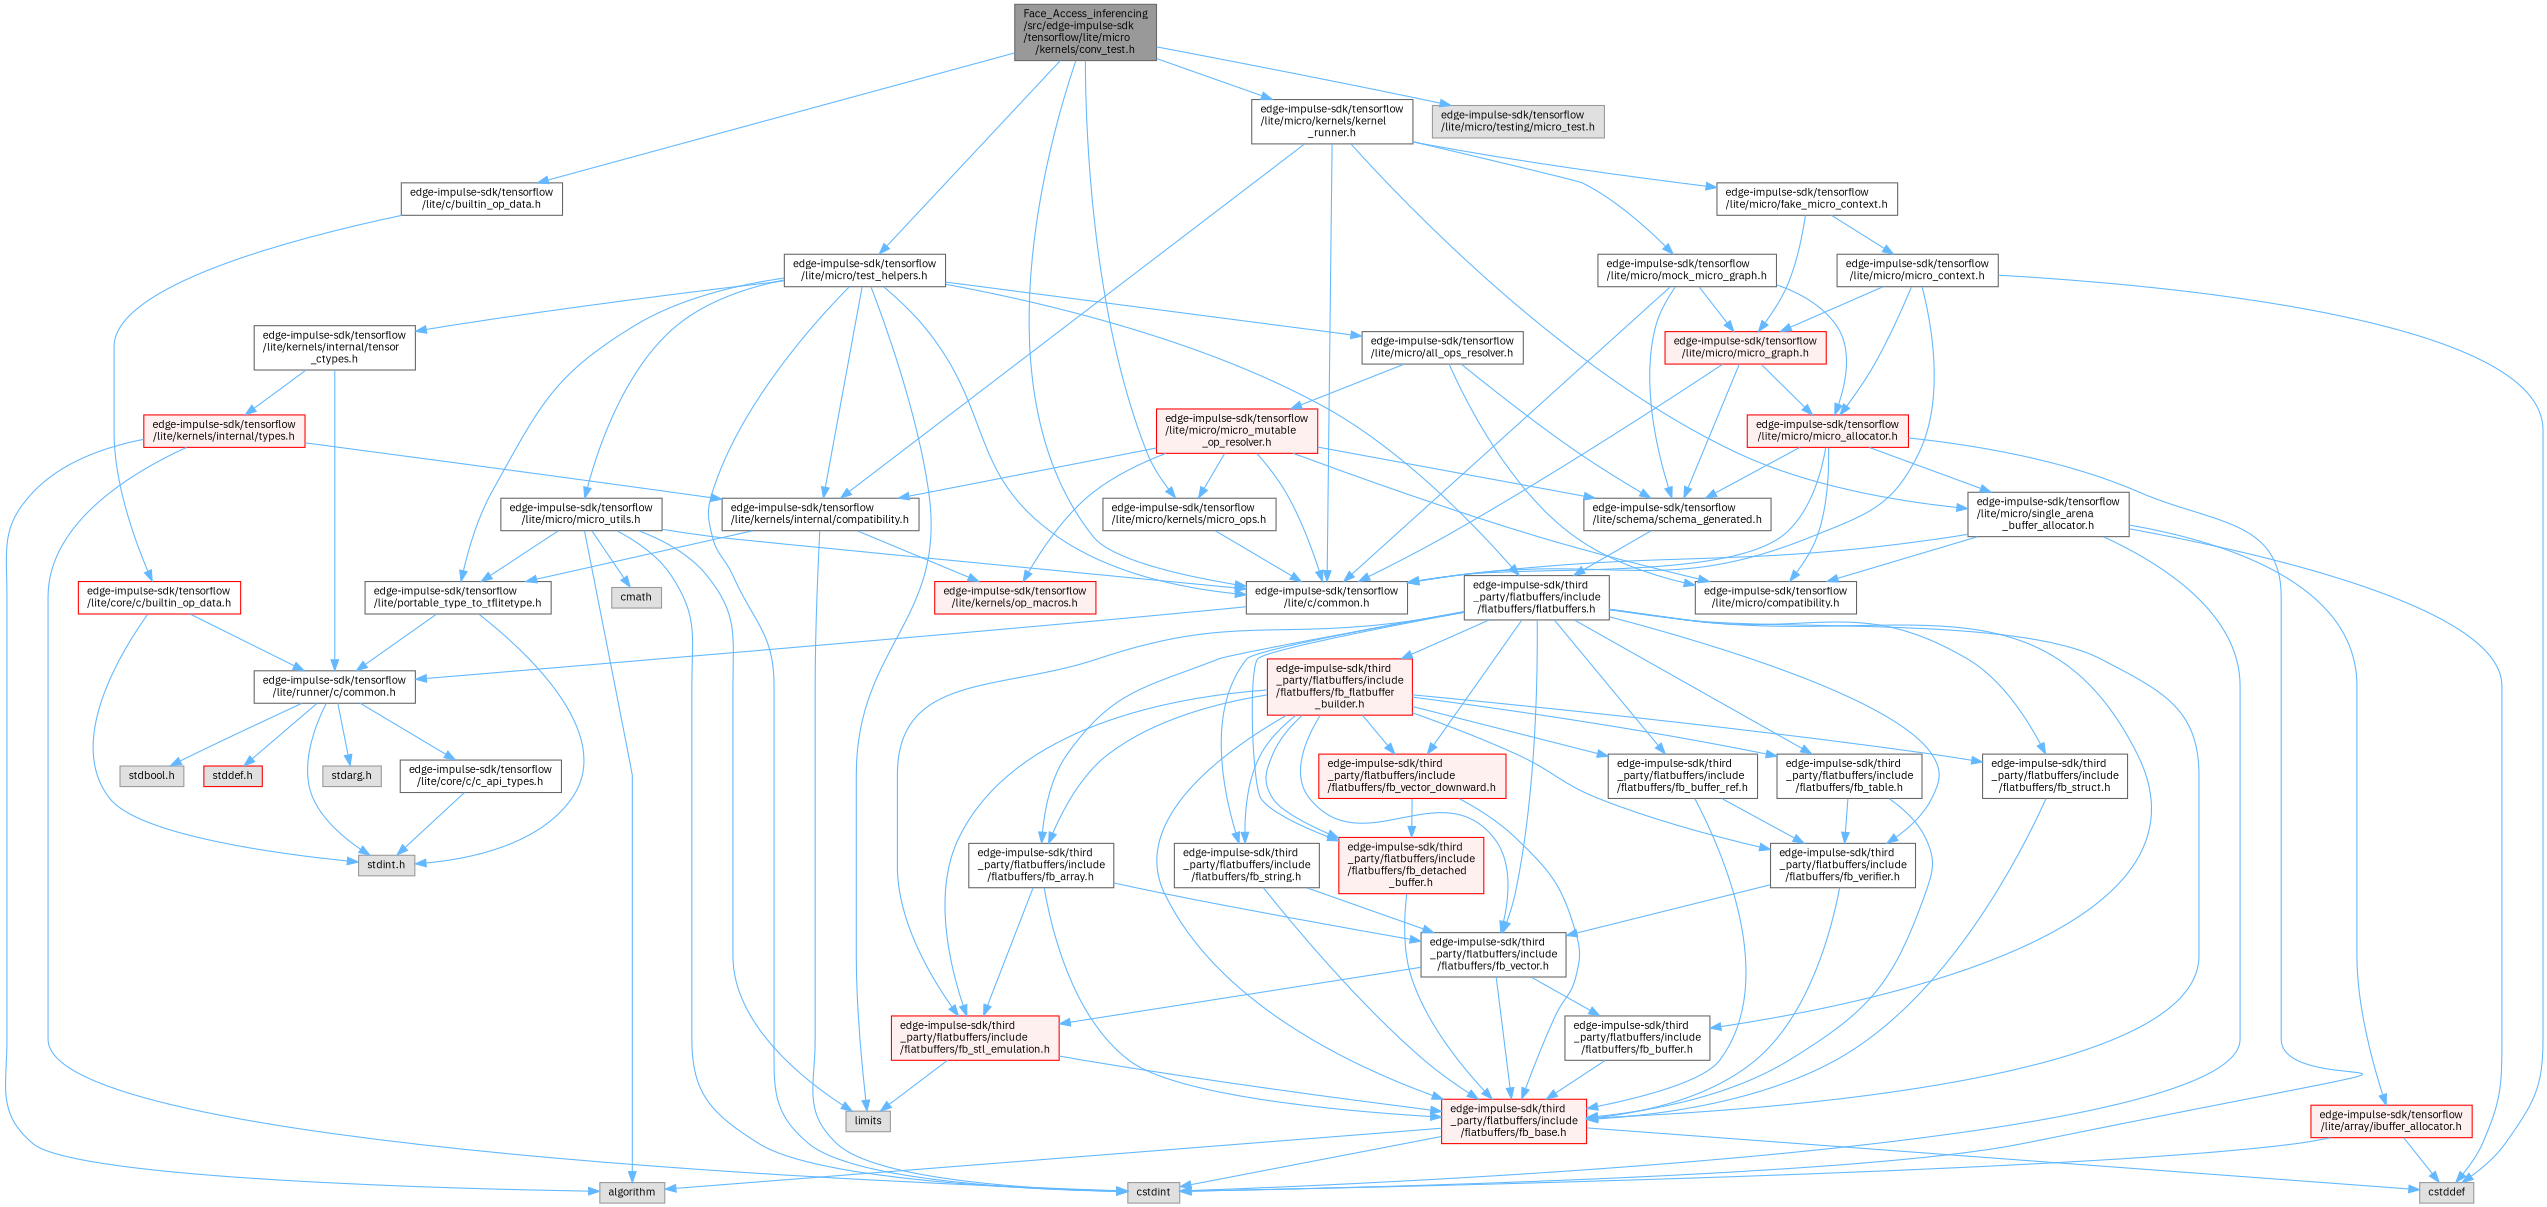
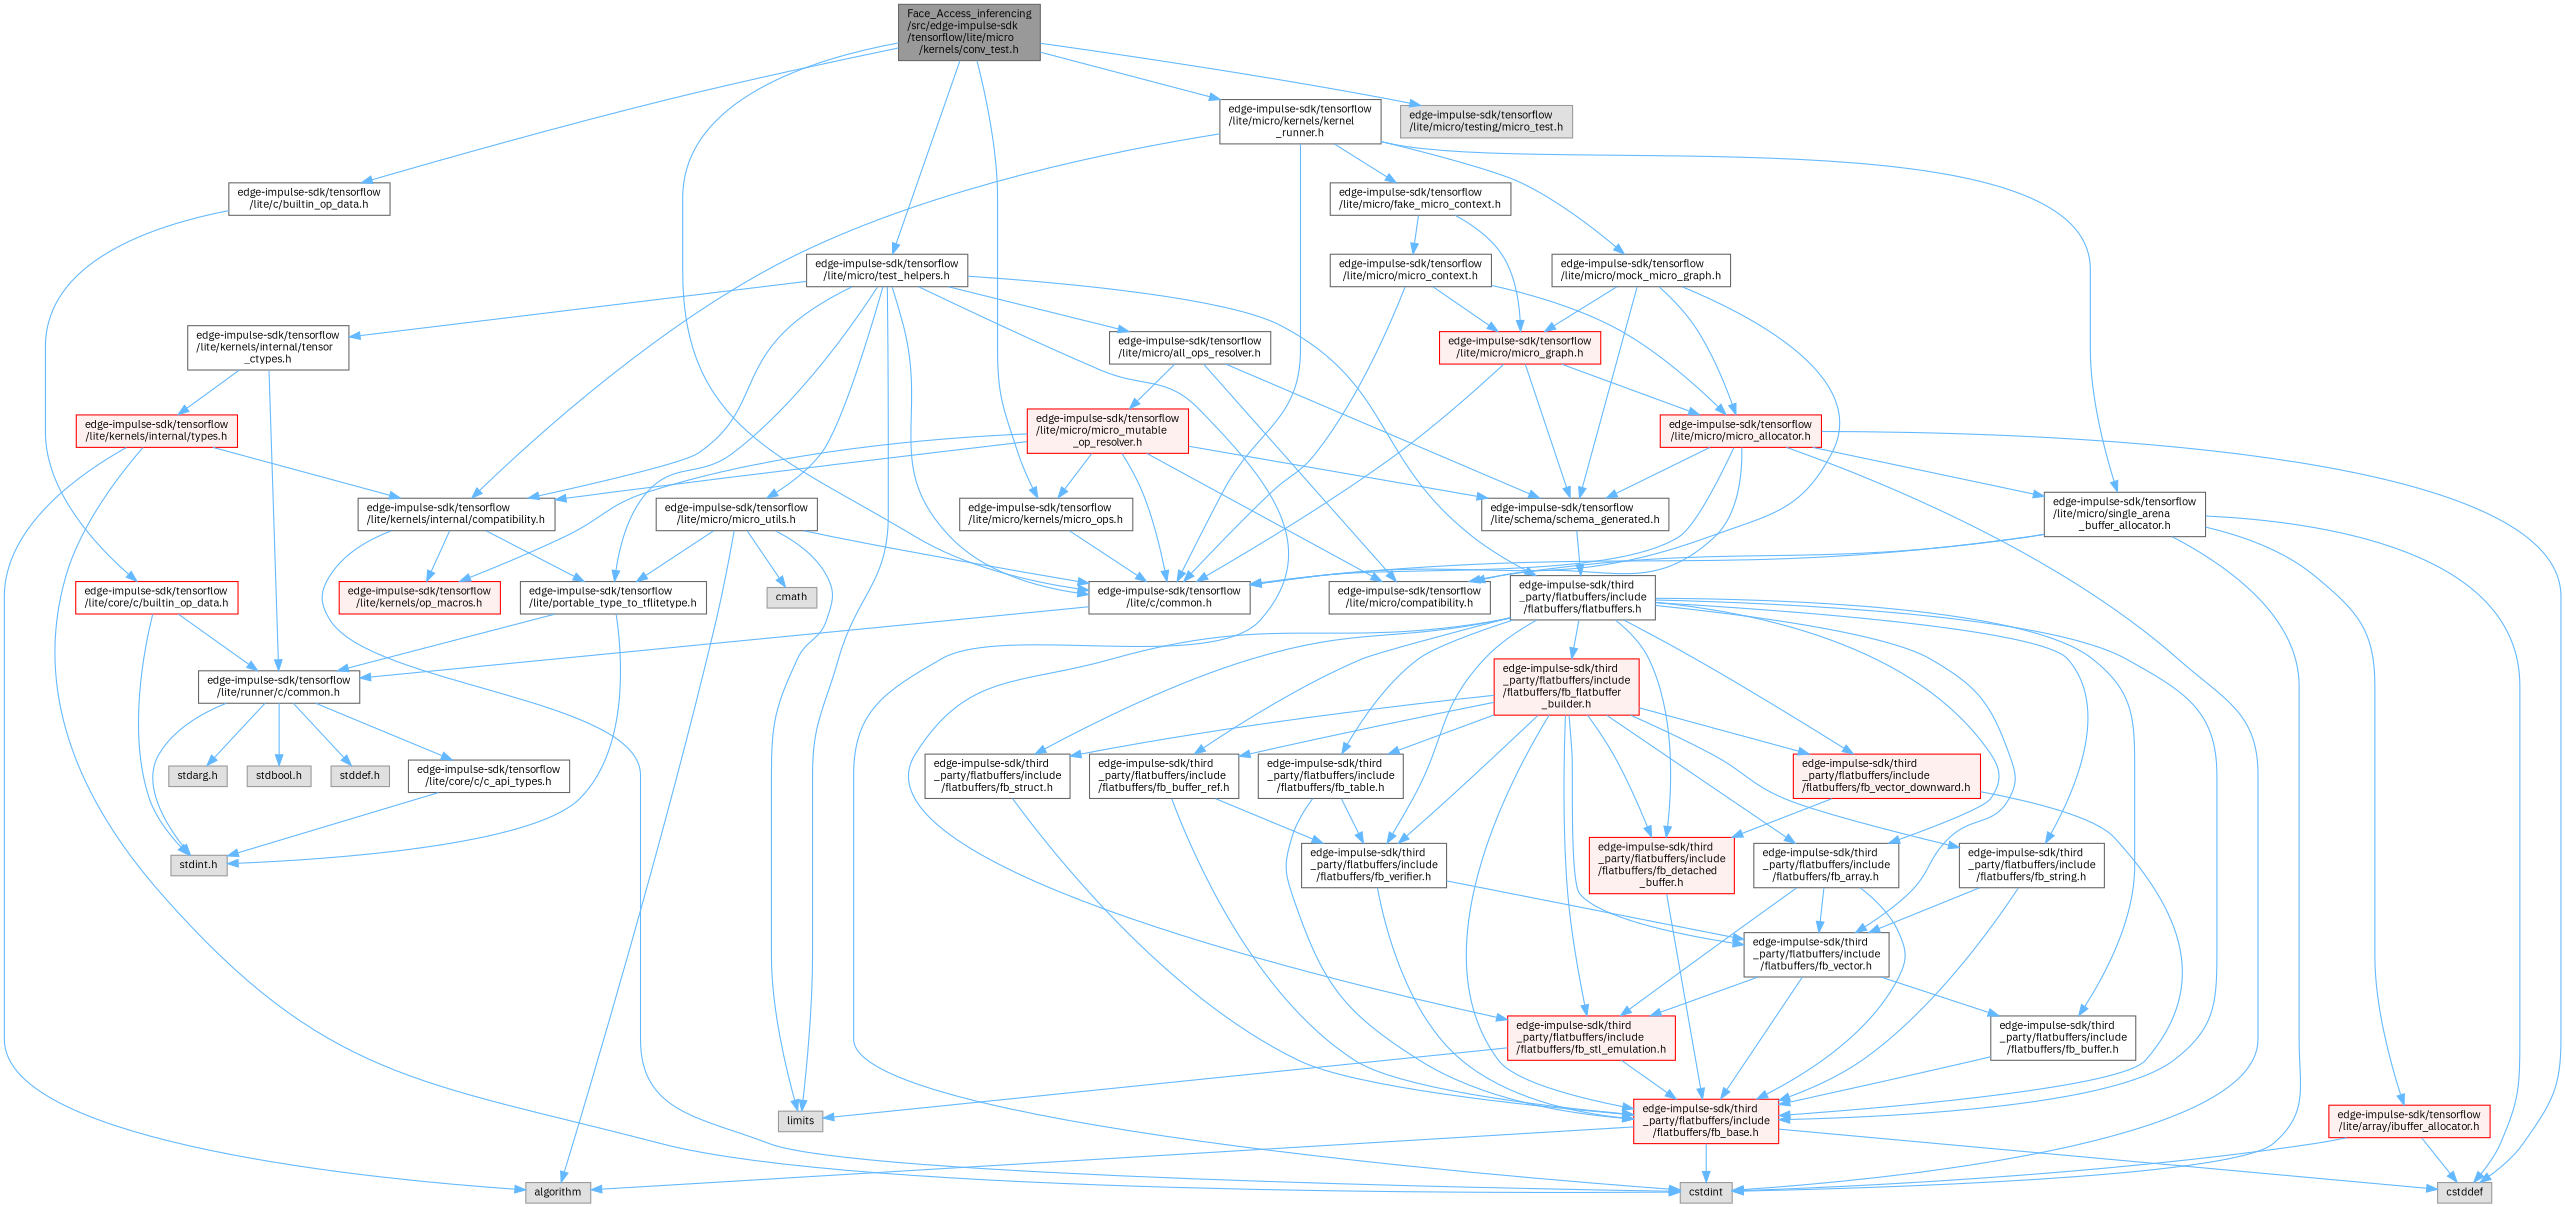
edge "edge-impulse-sdk/tensorflow /lite/micro/micro_context.h" -> "cstddef": now "edge-impulse-sdk/tensorflow /lite/micro/micro_allocator.h" -> "cstddef"
node "stddef.h": color red -> grey60
edge "edge-impulse-sdk/tensorflow /lite/micro/micro_utils.h" -> "cstdint": removed
